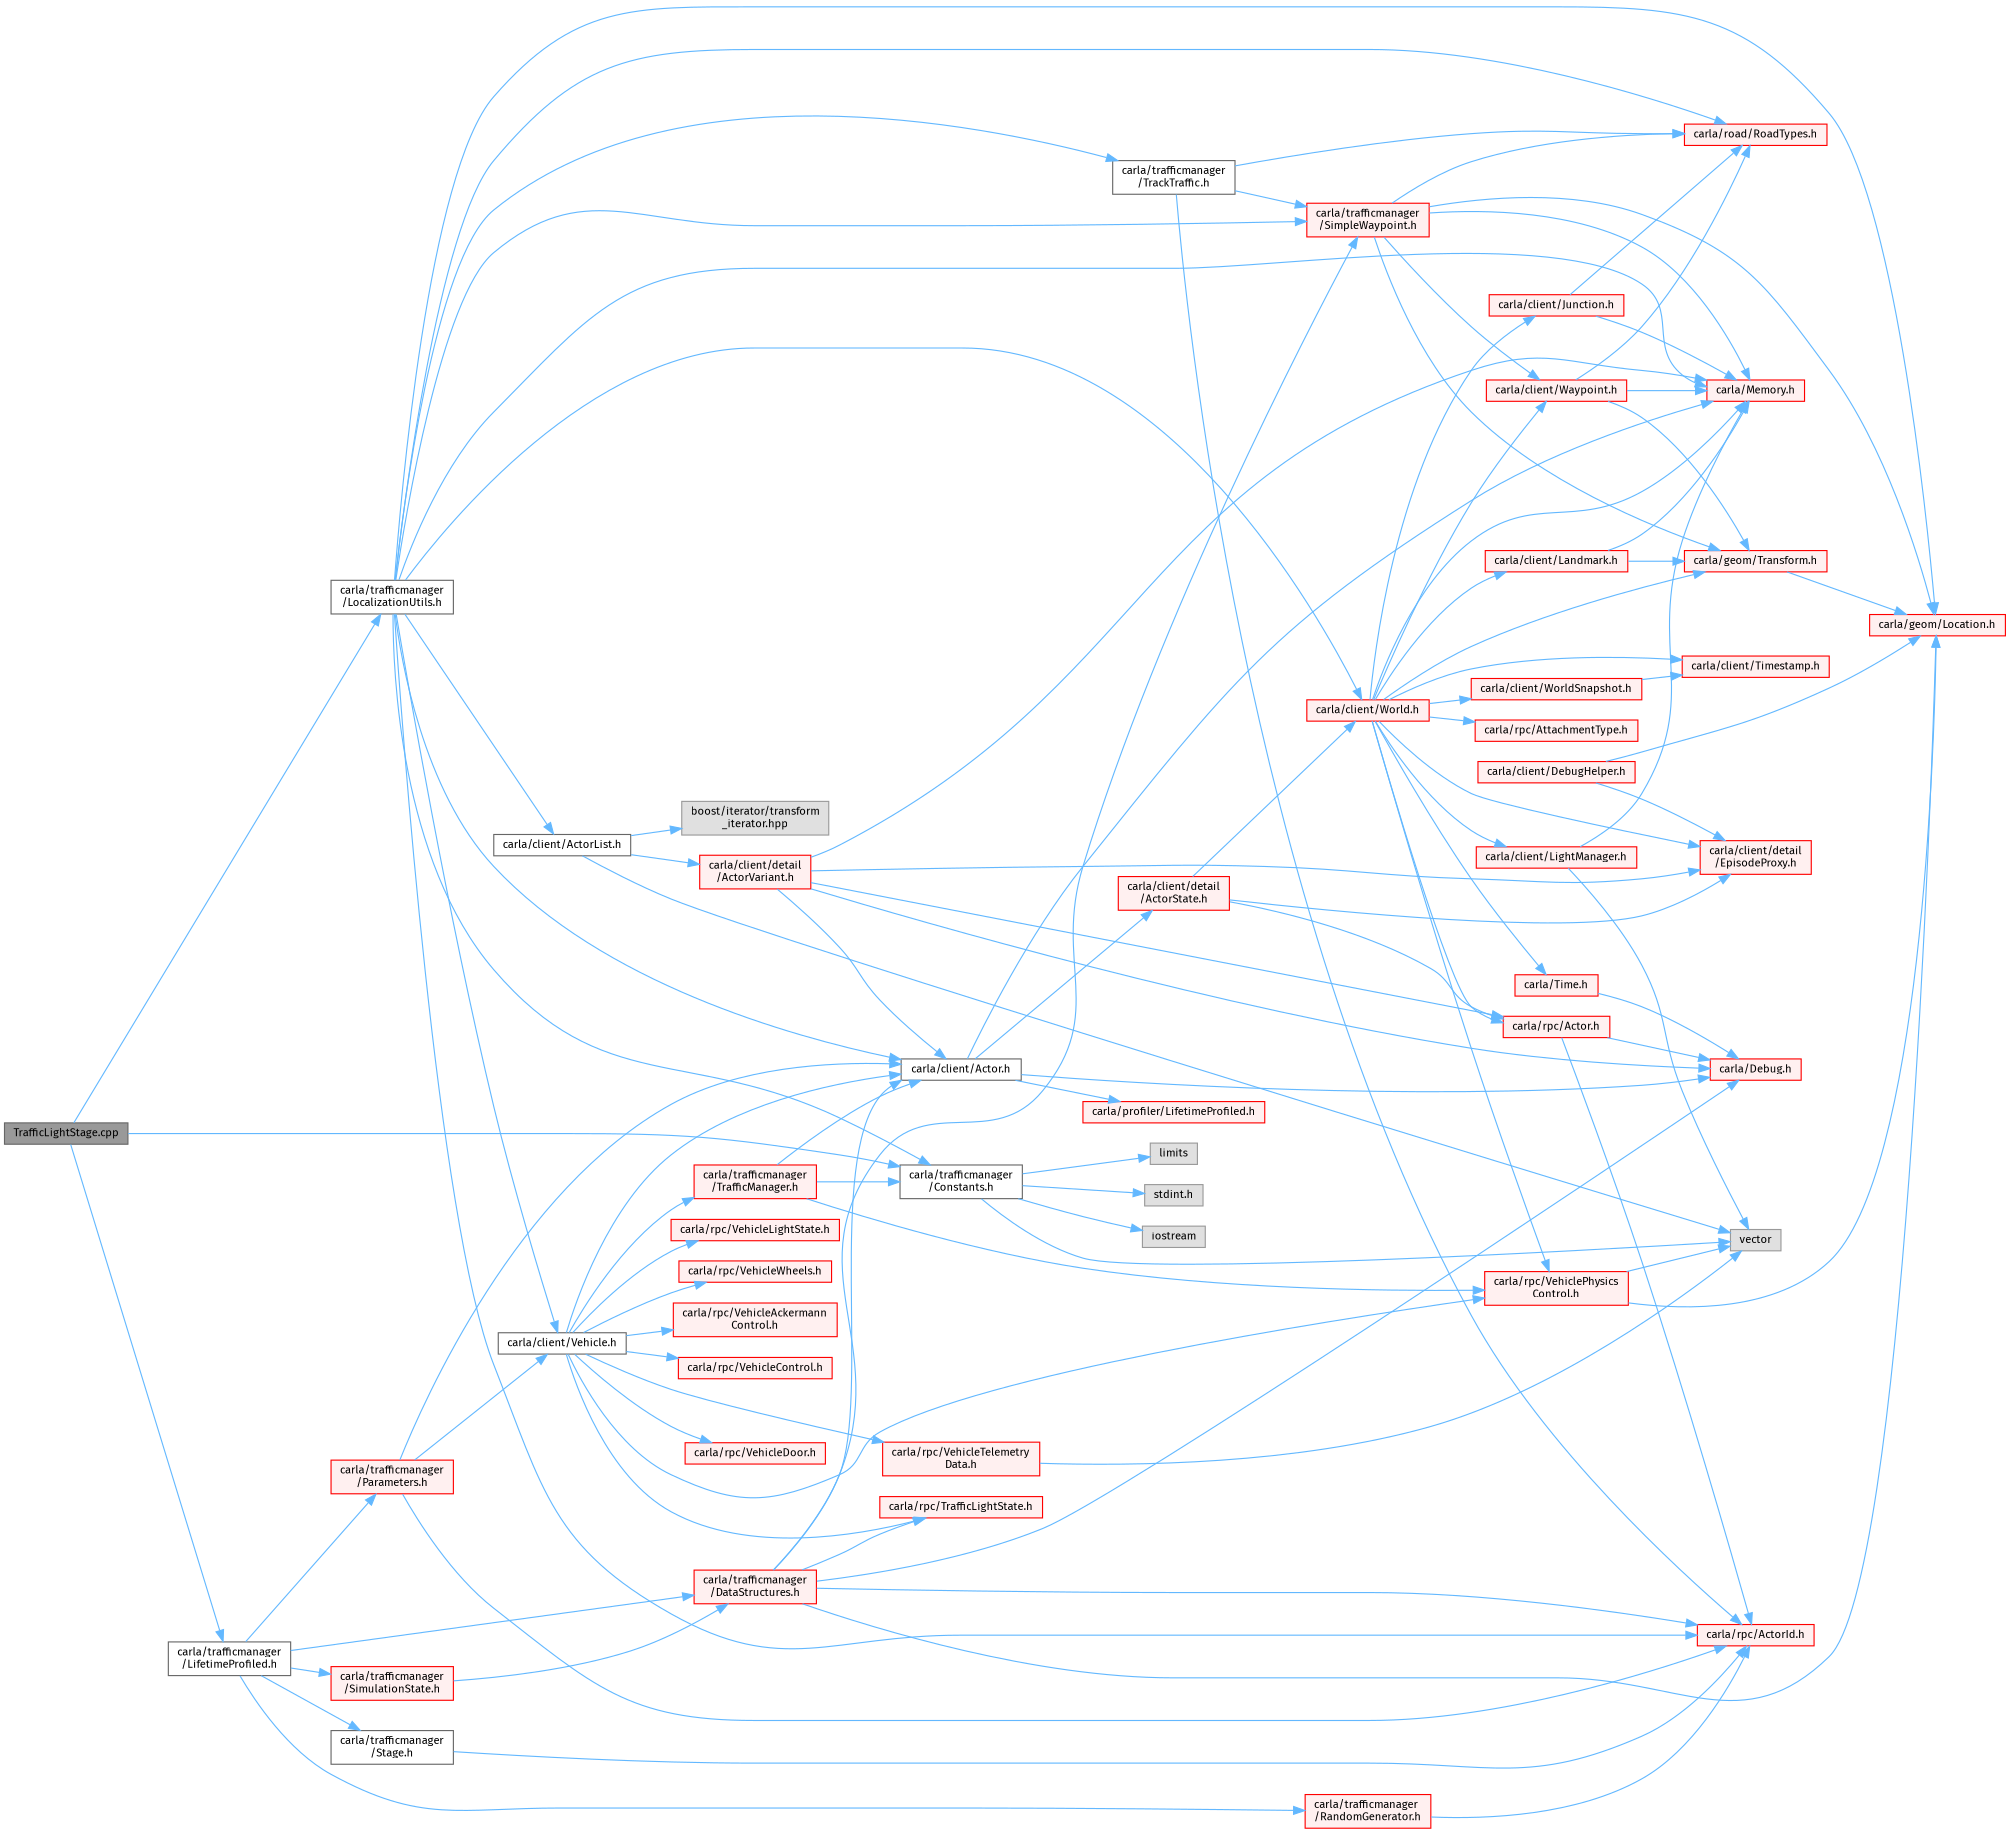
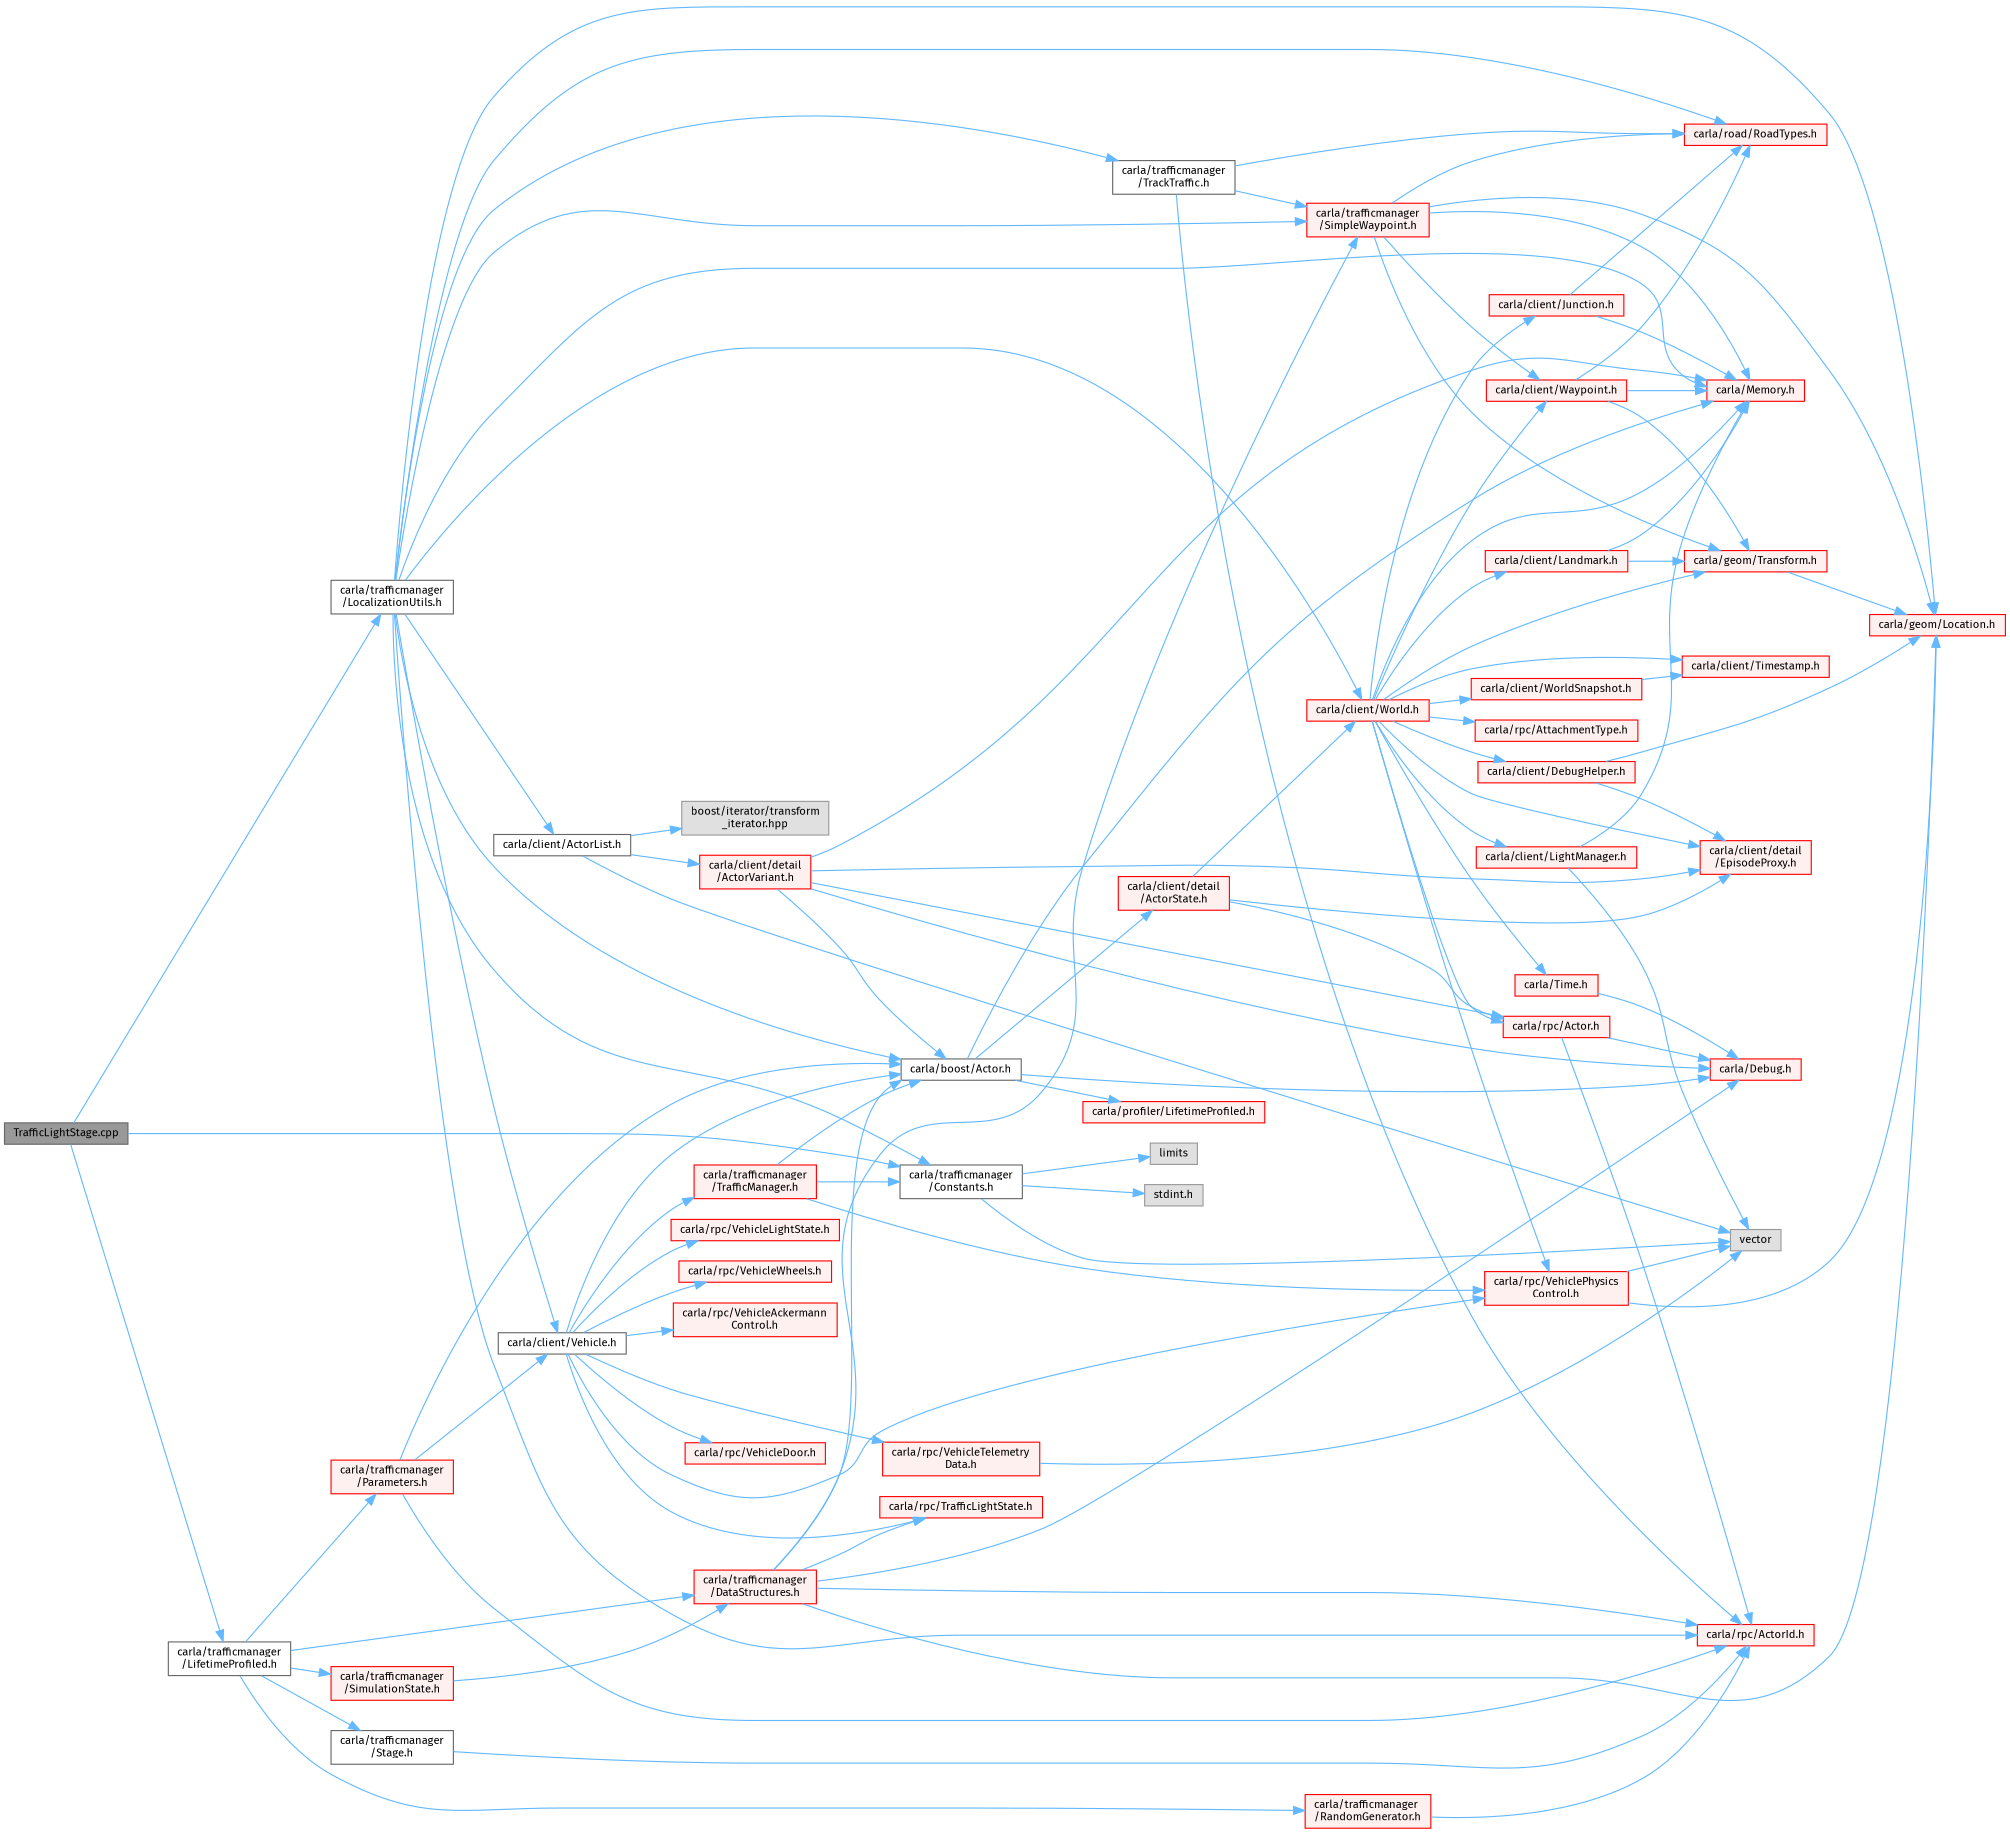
edge "carla/client/World.h" -> "carla/client/DebugHelper.h": added
node "carla/client/Actor.h": label "carla/client/Actor.h" -> "carla/boost/Actor.h"
node "iostream": removed
node "carla/rpc/VehicleControl.h": removed
